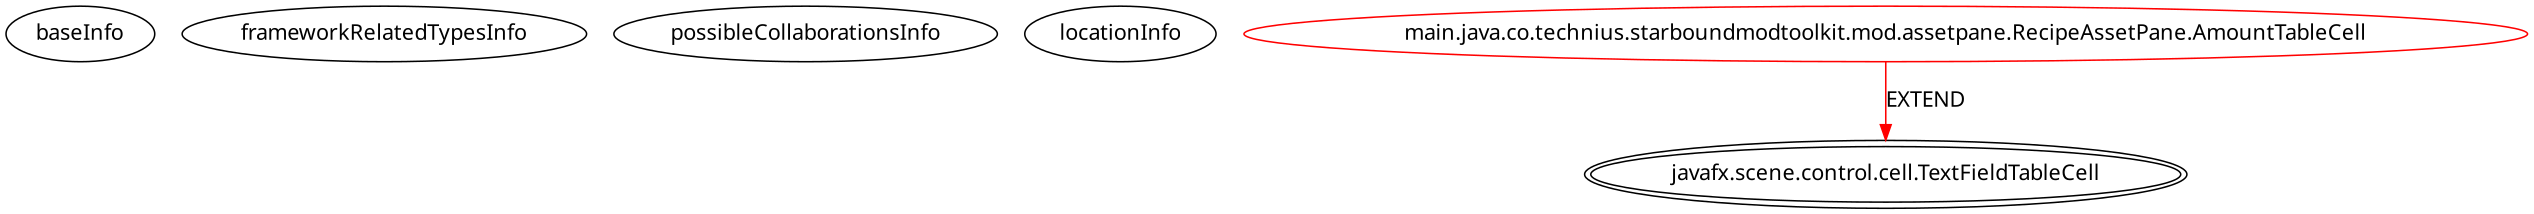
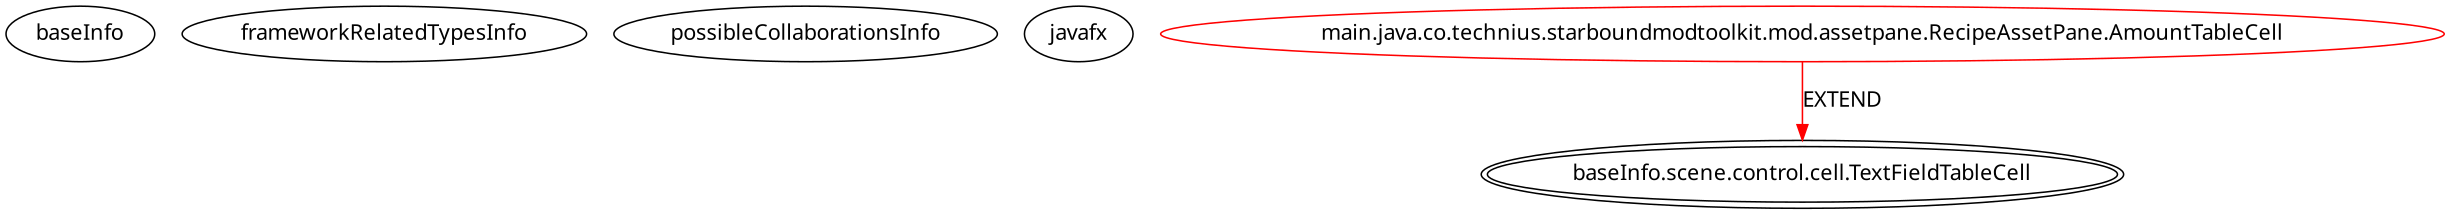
node "locationInfo": label "locationInfo" -> "javafx"
node "javafx.scene.control.cell.TextFieldTableCell": label "javafx.scene.control.cell.TextFieldTableCell" -> "baseInfo.scene.control.cell.TextFieldTableCell"
